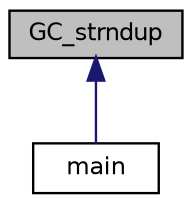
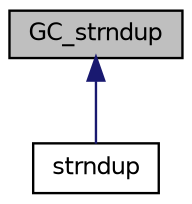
node "main": label "main" -> "strndup"
